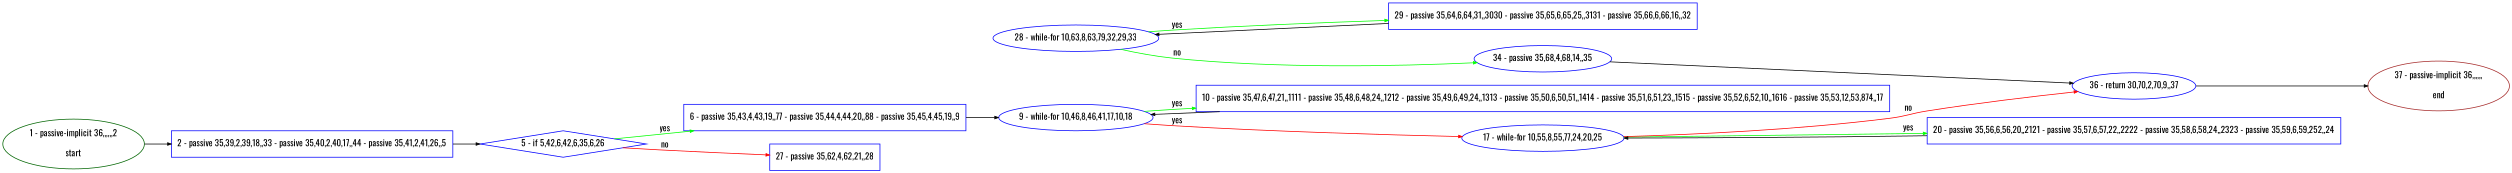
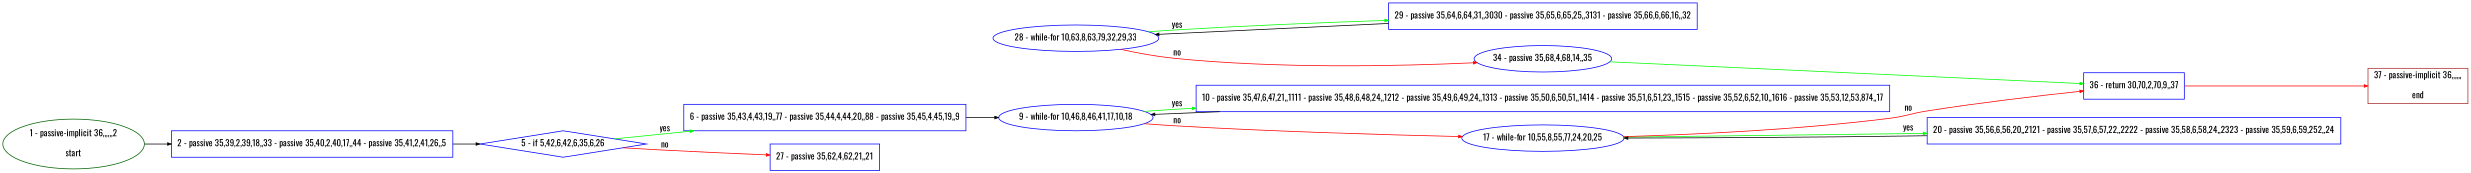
edge "28 - while-for 10,63,8,63,79,32,29,33" -> "34 - passive 35,68,4,68,14,,35": color #00ff00 -> #ff0000
edge "34 - passive 35,68,4,68,14,,35" -> "36 - return 30,70,2,70,9,,37": color #000000 -> #00ff00
node "36 - return 30,70,2,70,9,,37": shape ellipse -> box
edge "36 - return 30,70,2,70,9,,37" -> "37 - passive-implicit 36,,,,,, end": color #000000 -> #ff0000
node "37 - passive-implicit 36,,,,,, end": shape ellipse -> box
edge "9 - while-for 10,46,8,46,41,17,10,18" -> "17 - while-for 10,55,8,55,77,24,20,25": label "yes" -> "no"
node "27 - passive 35,62,4,62,21,,28": label "27 - passive 35,62,4,62,21,,28" -> "27 - passive 35,62,4,62,21,,21"
